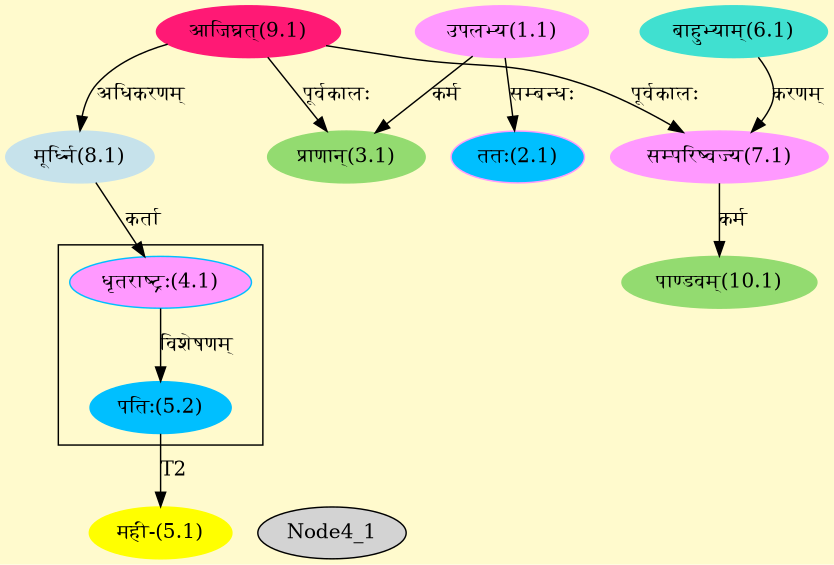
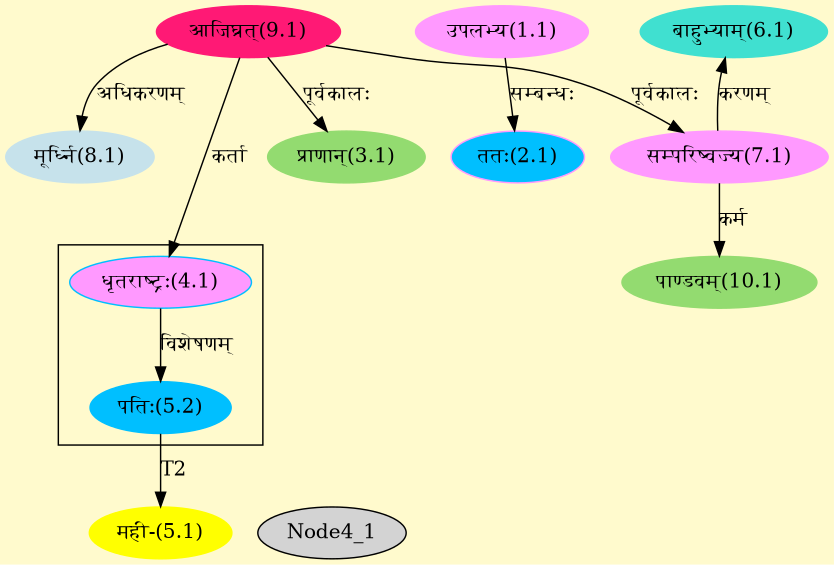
edge "बाहुभ्याम्(6.1)" -> "सम्परिष्वज्य(7.1)": reversed
edge "उपलभ्य(1.1)" -> "प्राणान्(3.1)": removed, label "कर्म"
edge "मूर्ध्नि(8.1)" -> "धृतराष्ट्रः(4.1)": now "आजिघ्रत्(9.1)" -> "धृतराष्ट्रः(4.1)"
